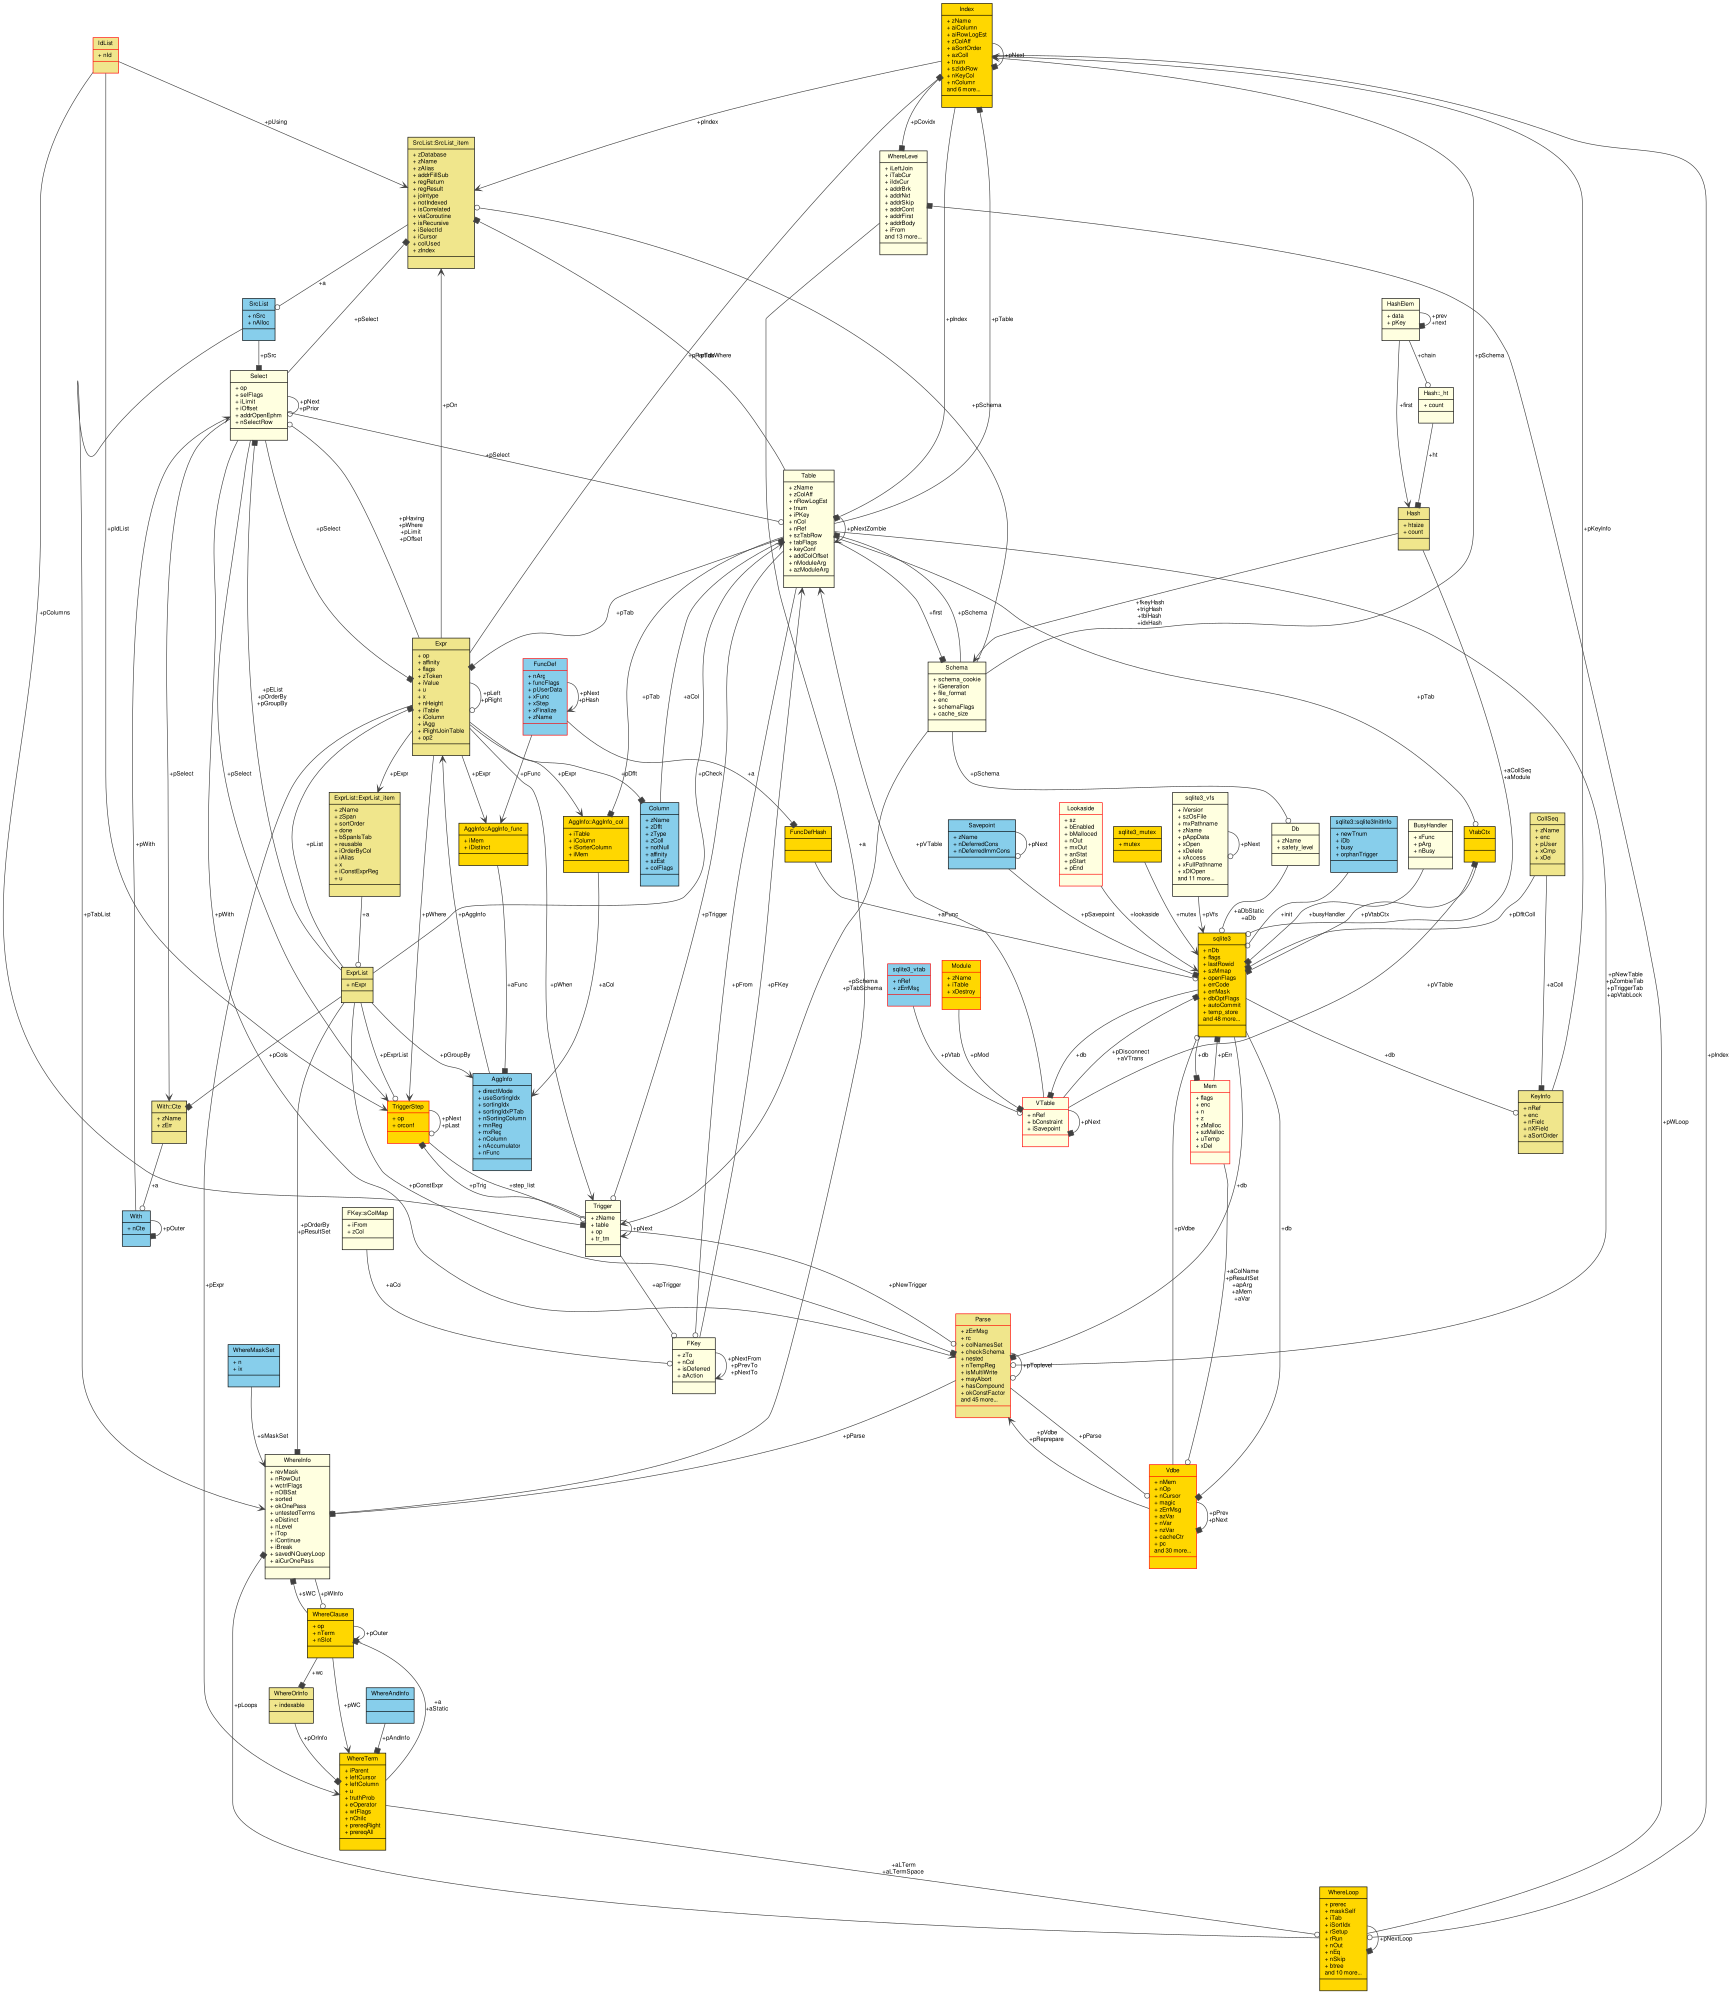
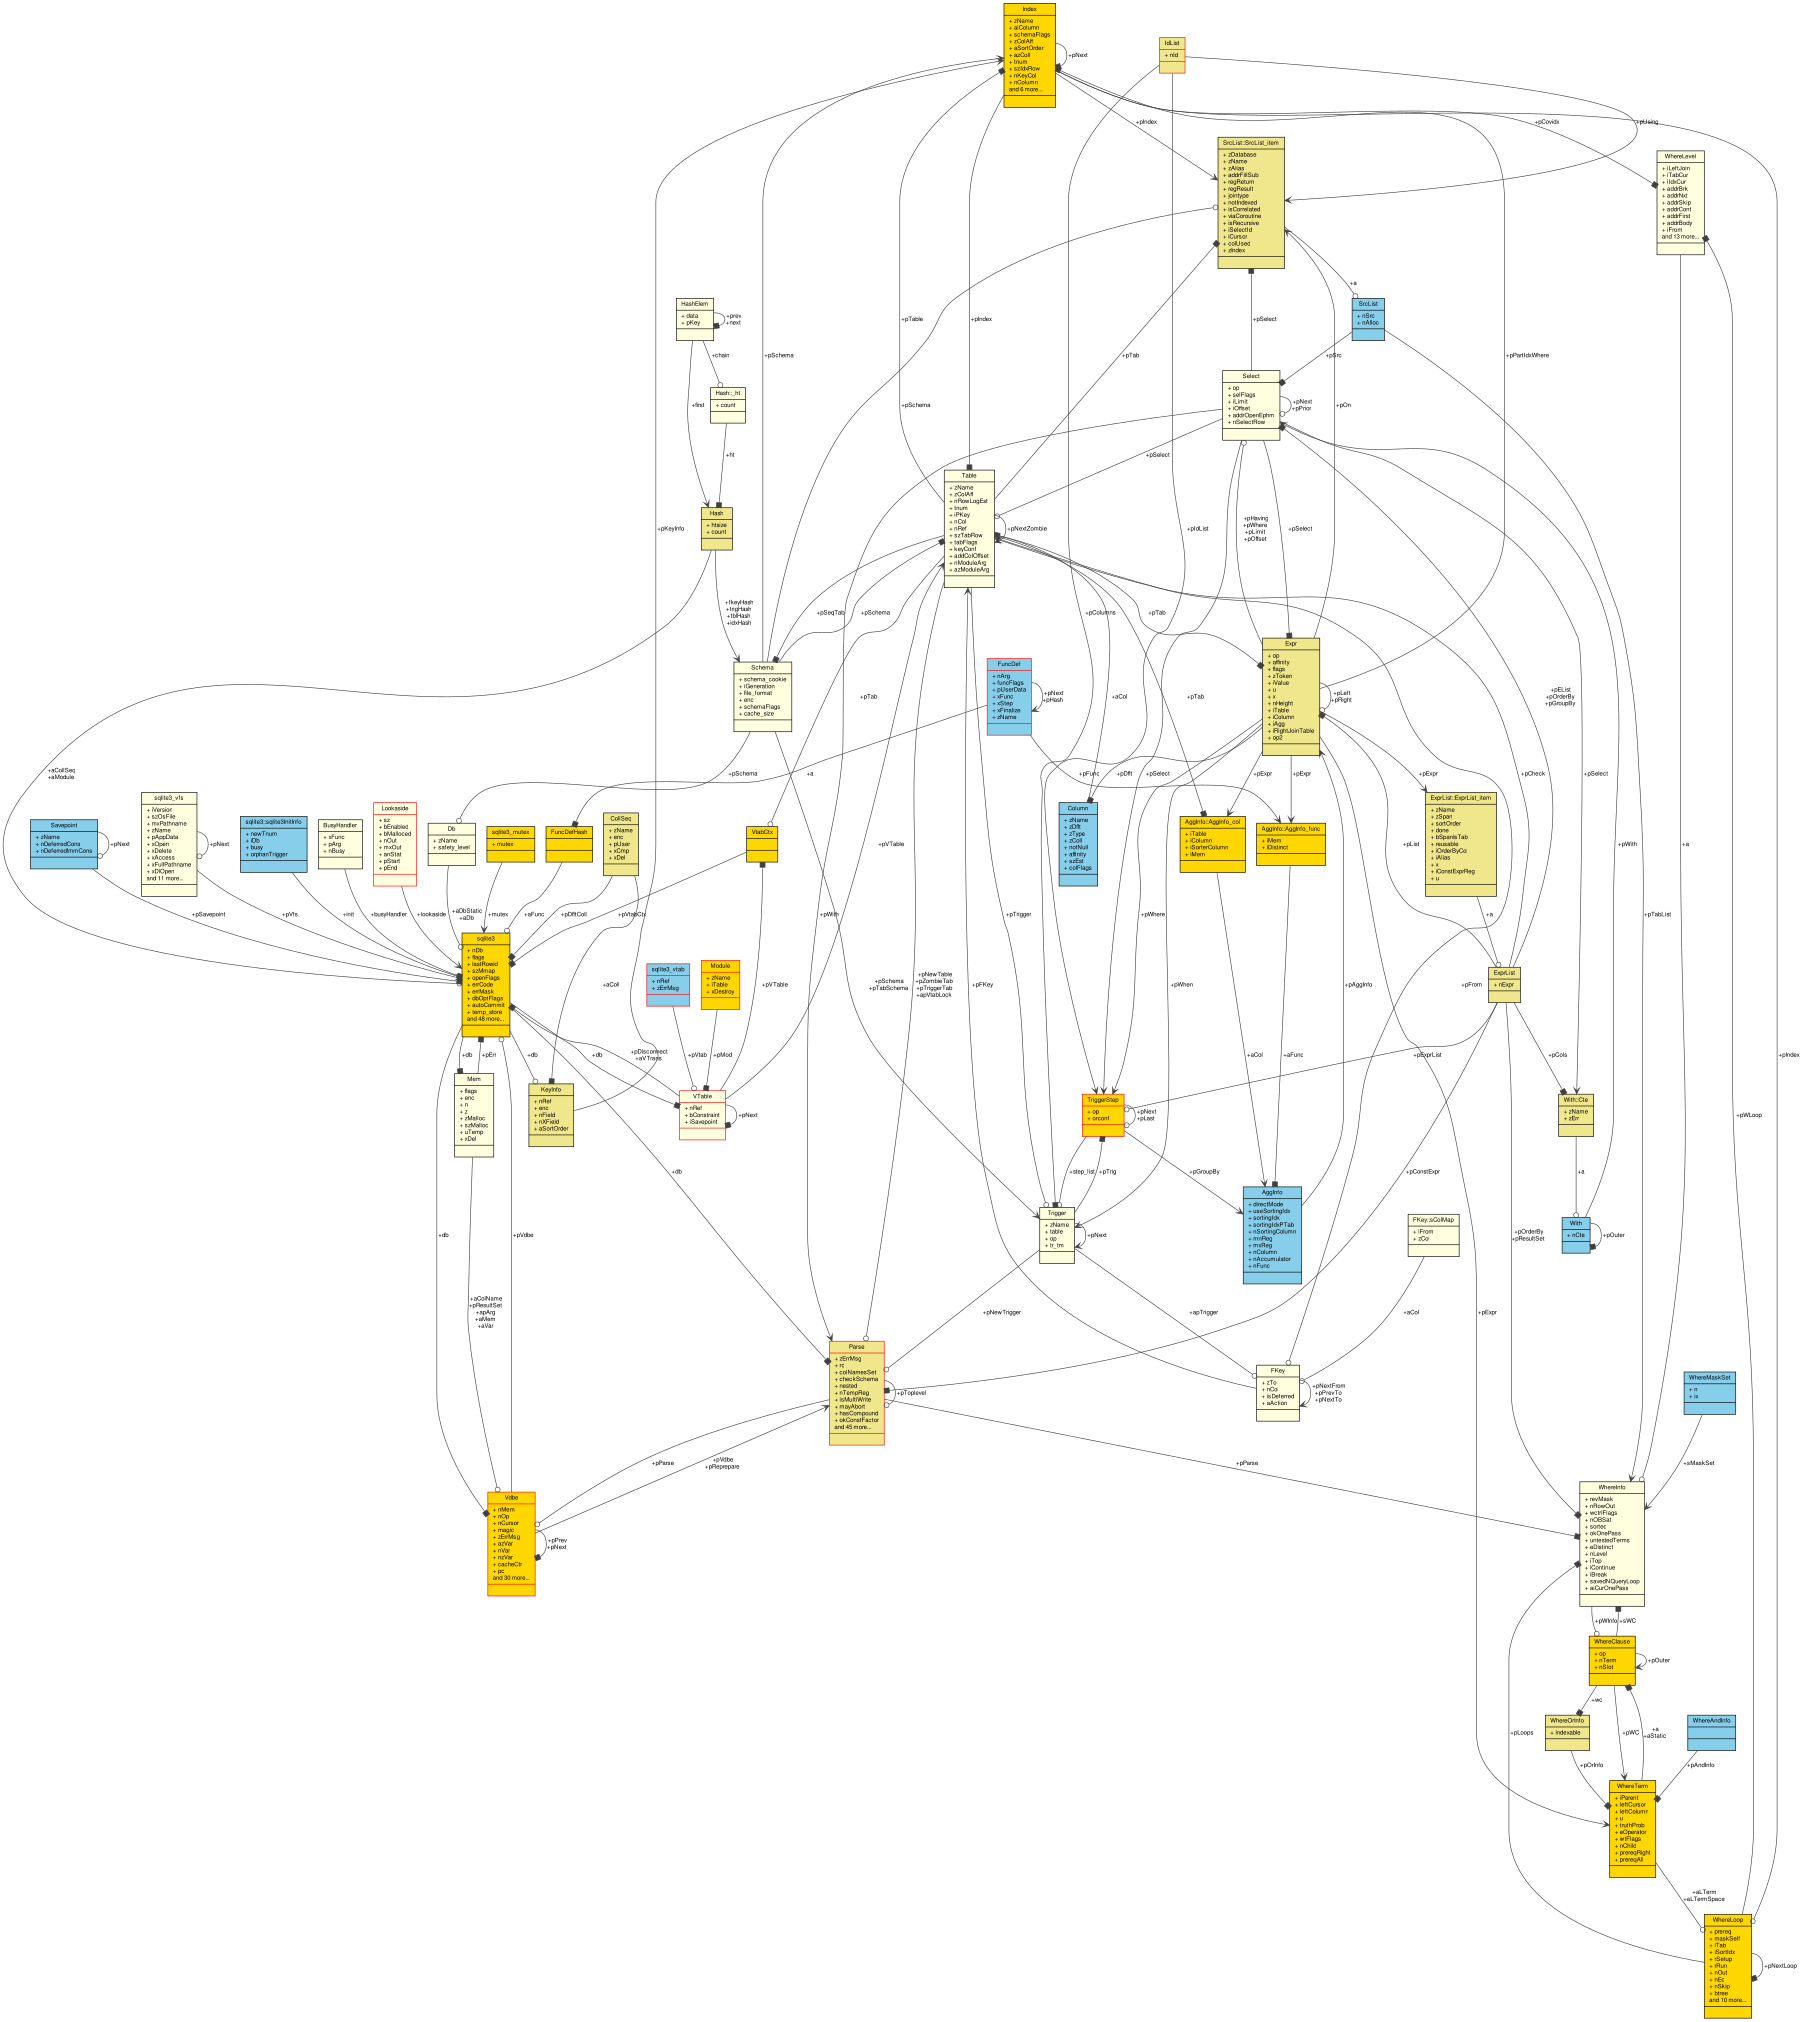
node "Index": text "+ aiRowLogEst" -> "+ schemaFlags"
edge "Table" -> "Schema": label " +first" -> " +pSeqTab"
edge "ExprList" -> "AggInfo": now "TriggerStep" -> "AggInfo"
node "Mem": color red -> black
